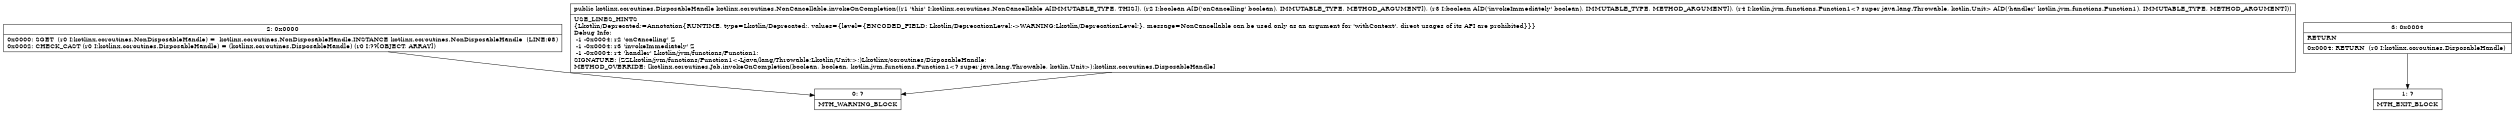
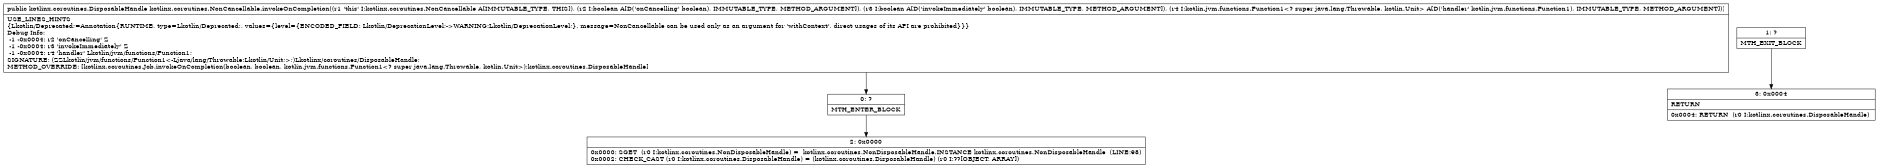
edge "3: 0x0004" -> "1: ?": reversed
edge "2: 0x0000" -> "0: ?": reversed
node "0: ?": text "MTH_WARNING_BLOCK" -> "MTH_ENTER_BLOCK"
